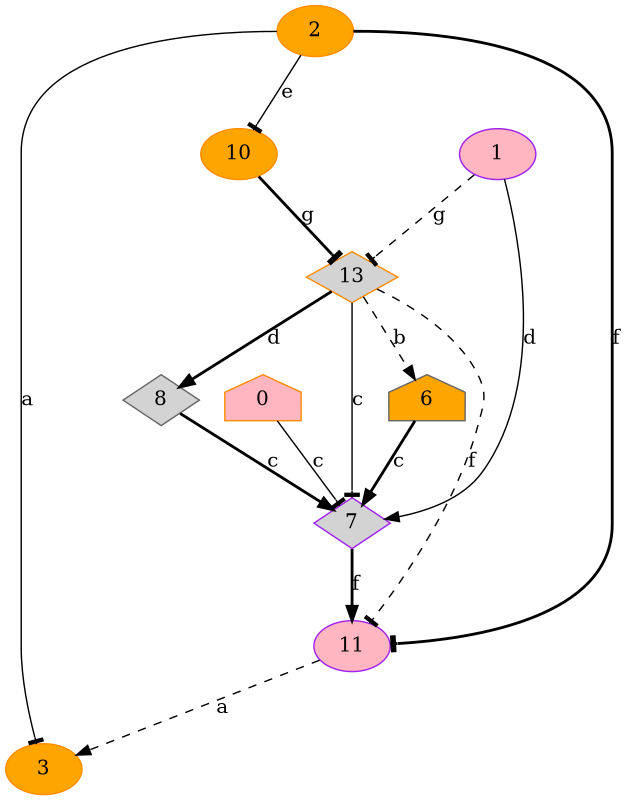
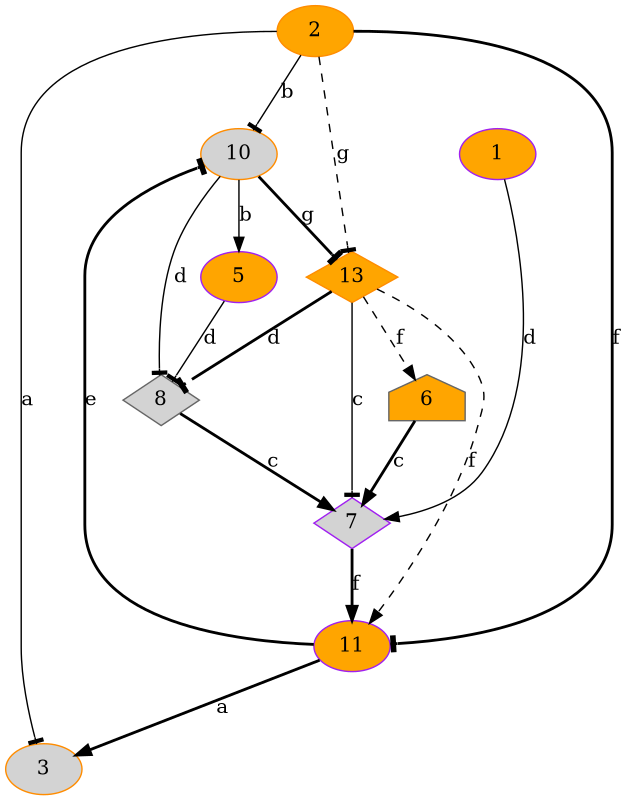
edge "2" -> "10": label "e" -> "b"
node "10": fillcolor orange -> lightgrey
node "1": fillcolor lightpink -> orange
edge "1" -> "13": now "2" -> "13"
edge "10" -> "8": added, label "d"
node "5": added
node "13": fillcolor lightgrey -> orange
edge "13" -> "8": arrowhead normal -> tee
edge "13" -> "6": label "b" -> "f"
node "0": removed
edge "13" -> "11": arrowhead tee -> normal
edge "11" -> "10": added, label "e"
node "11": fillcolor lightpink -> orange
edge "11" -> "3": style dashed -> bold
node "3": fillcolor orange -> lightgrey
